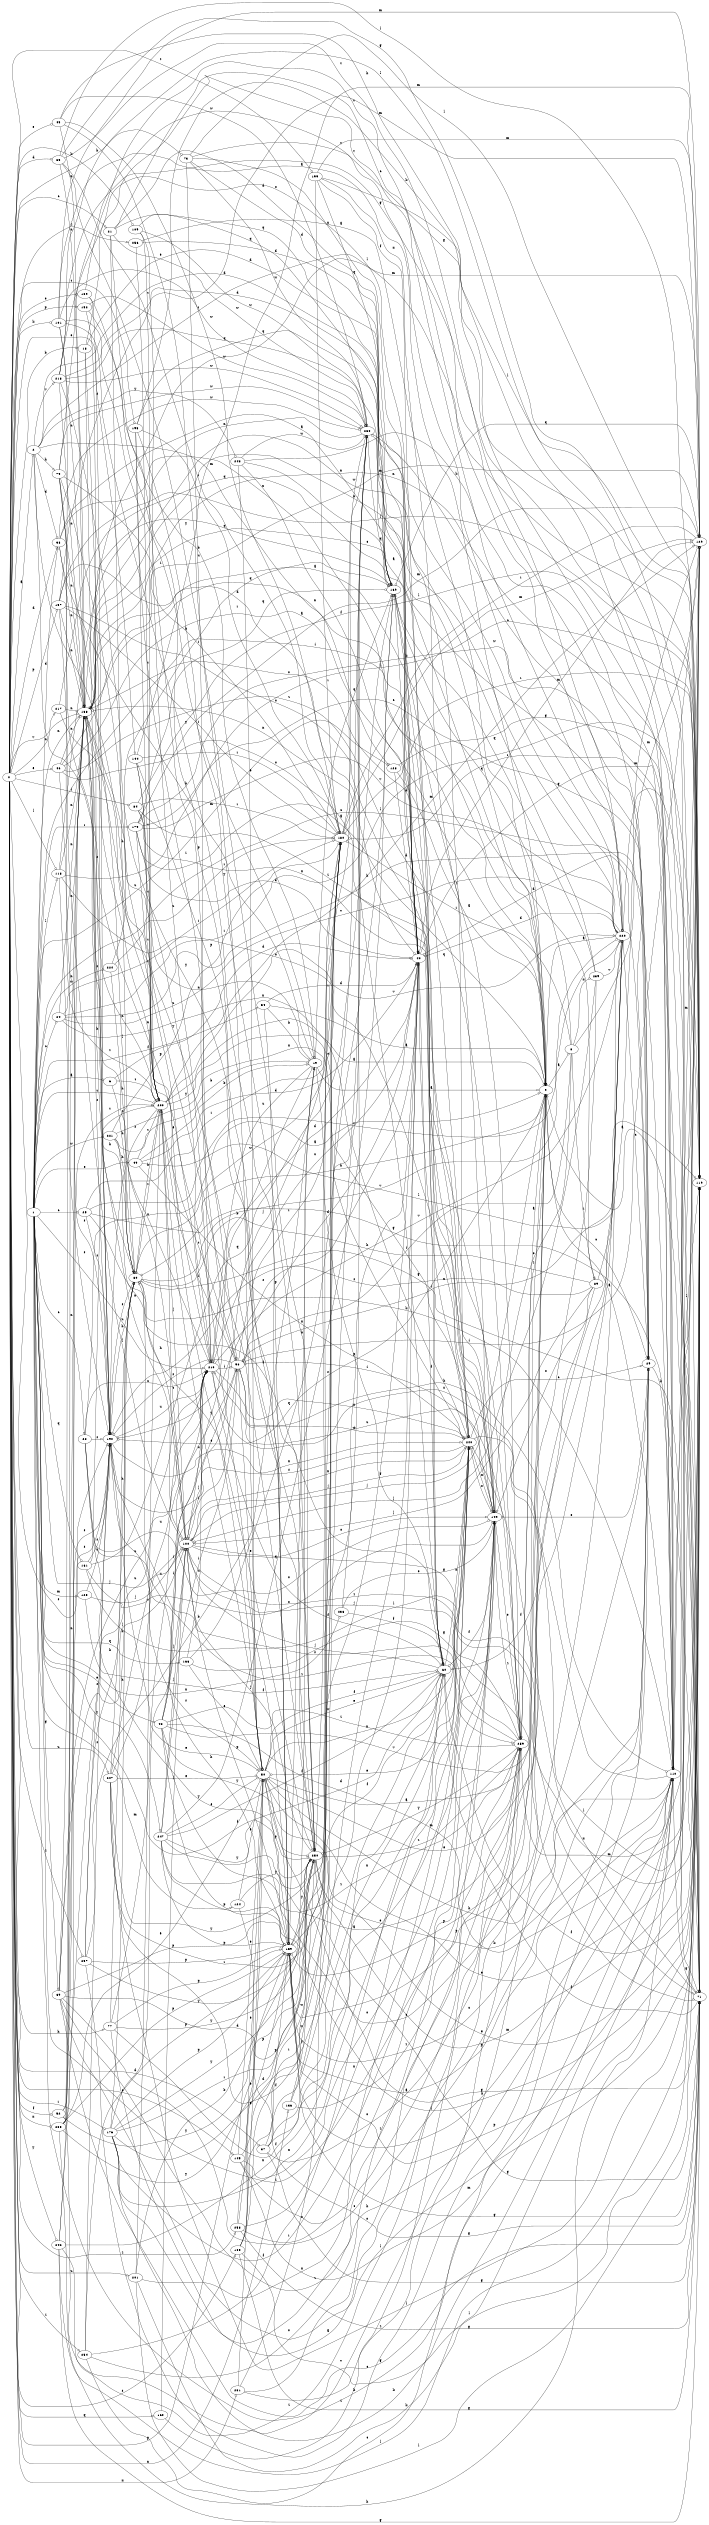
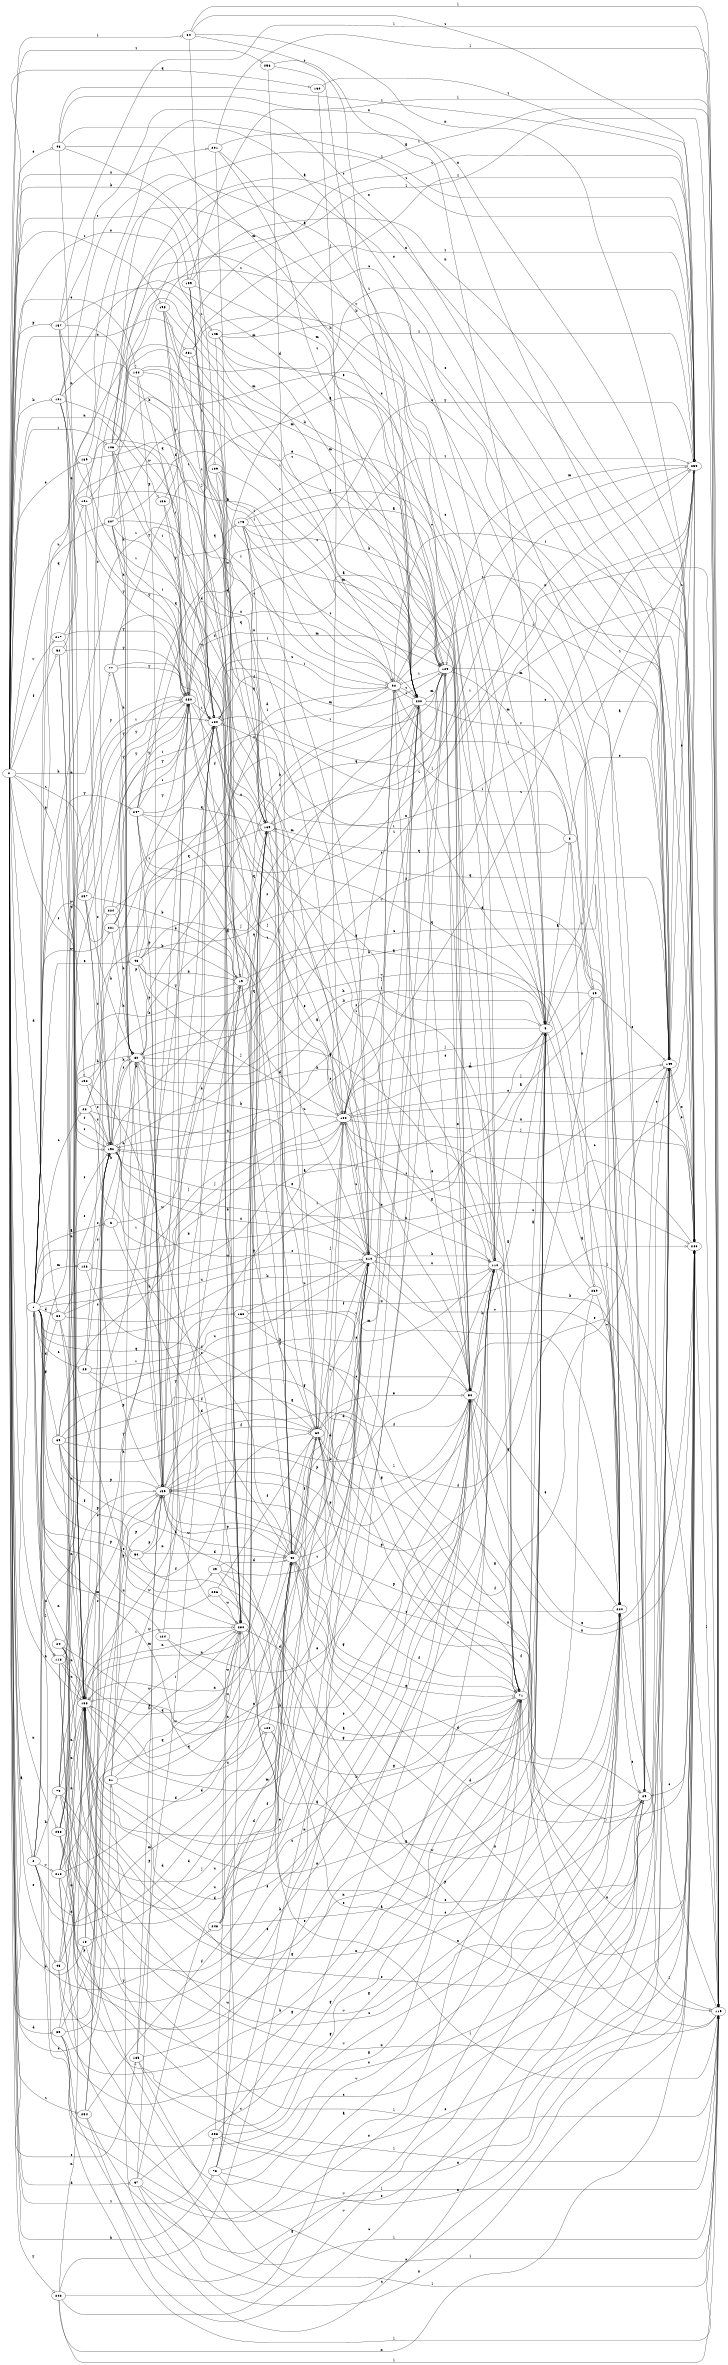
edge "159" -> "80": reversed
edge "1" -> "69": arrowhead onormal -> odot
node "176": label "176" -> "106"
